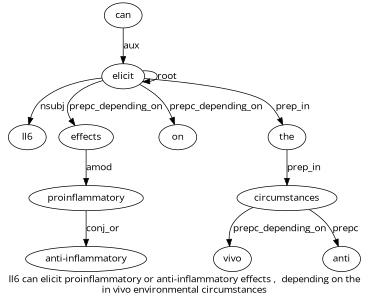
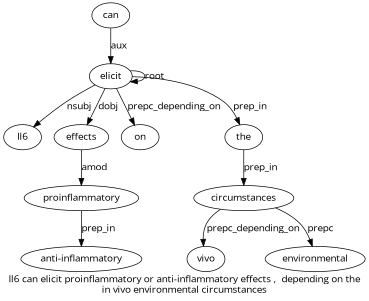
edge "elicit" -> "effects": label "prepc_depending_on" -> "dobj"
edge "proinflammatory" -> "anti-inflammatory": label "conj_or" -> "prep_in"
node "anti": label "anti" -> "environmental"
